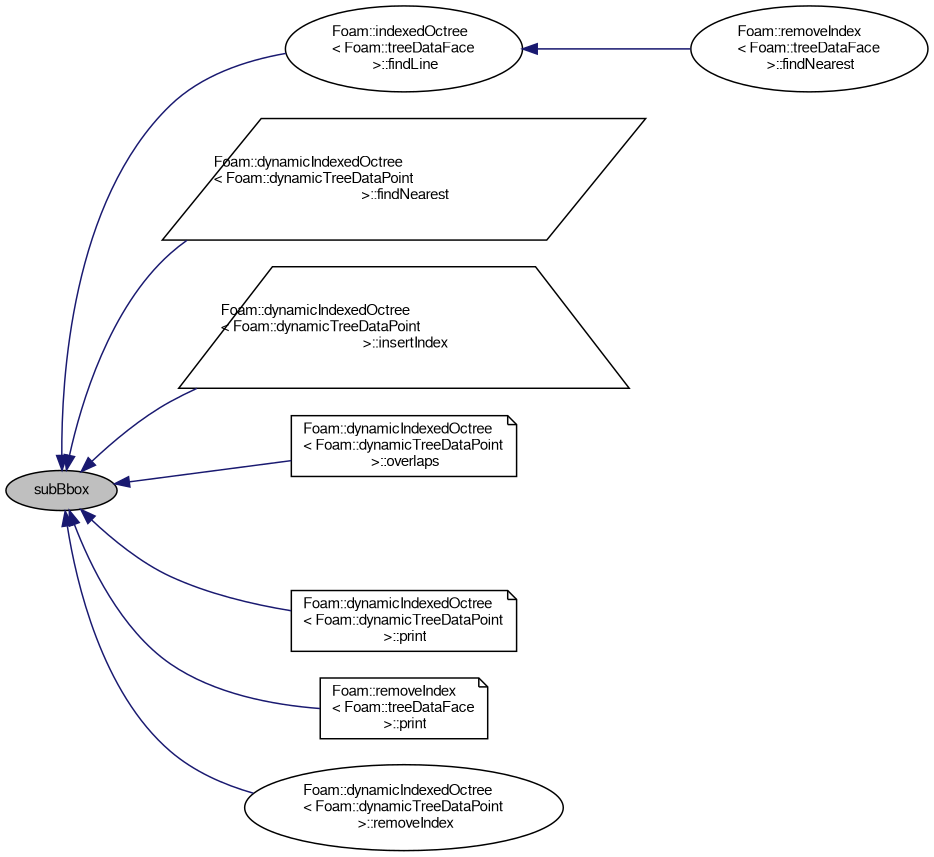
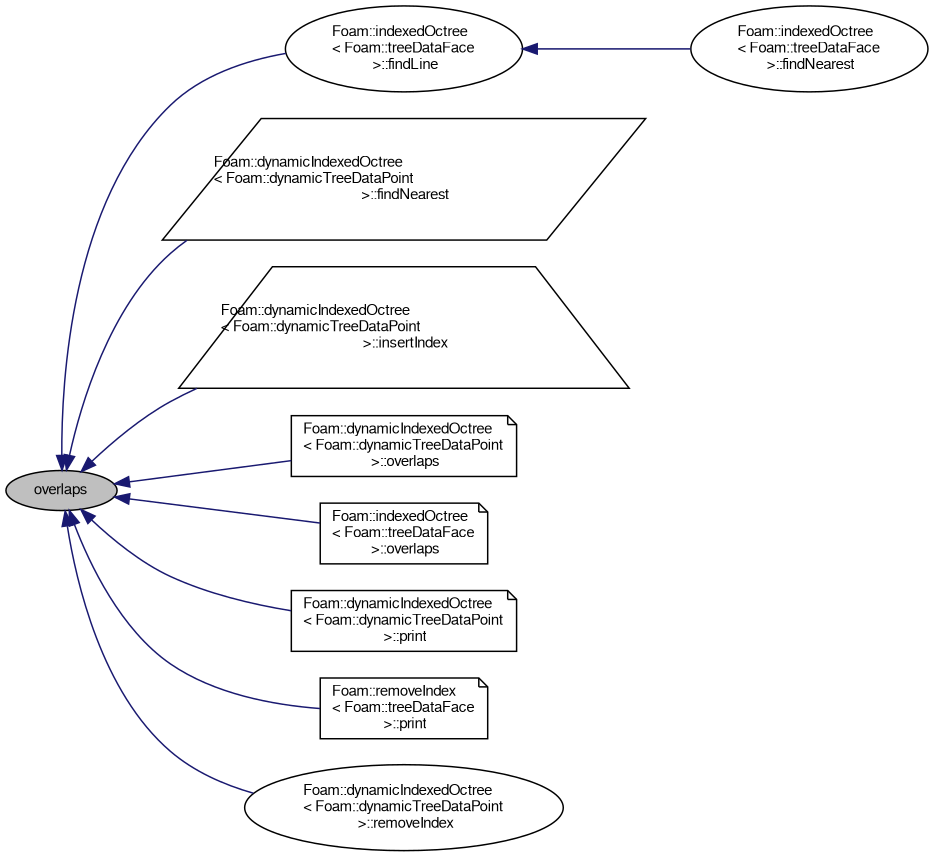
node "Foam::removeIndex < Foam::treeDataFace >::findNearest": label "Foam::removeIndex < Foam::treeDataFace >::findNearest" -> "Foam::indexedOctree < Foam::treeDataFace >::findNearest"
node "subBbox": label "subBbox" -> "overlaps"
node "Foam::indexedOctree < Foam::treeDataFace >::overlaps": added
